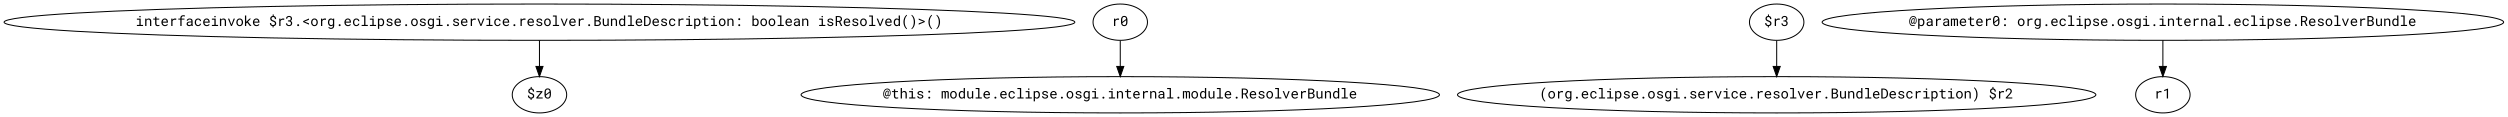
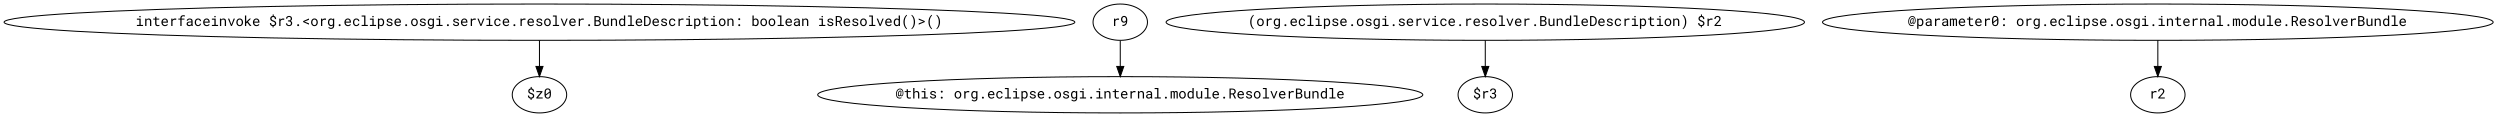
node "r0": label "r0" -> "r9"
node "@parameter0: org.eclipse.osgi.internal.eclipse.ResolverBundle": label "@parameter0: org.eclipse.osgi.internal.eclipse.ResolverBundle" -> "@parameter0: org.eclipse.osgi.internal.module.ResolverBundle"
edge "$r3" -> "(org.eclipse.osgi.service.resolver.BundleDescription) $r2": reversed
node "@this: module.eclipse.osgi.internal.module.ResolverBundle": label "@this: module.eclipse.osgi.internal.module.ResolverBundle" -> "@this: org.eclipse.osgi.internal.module.ResolverBundle"
node "r1": label "r1" -> "r2"
